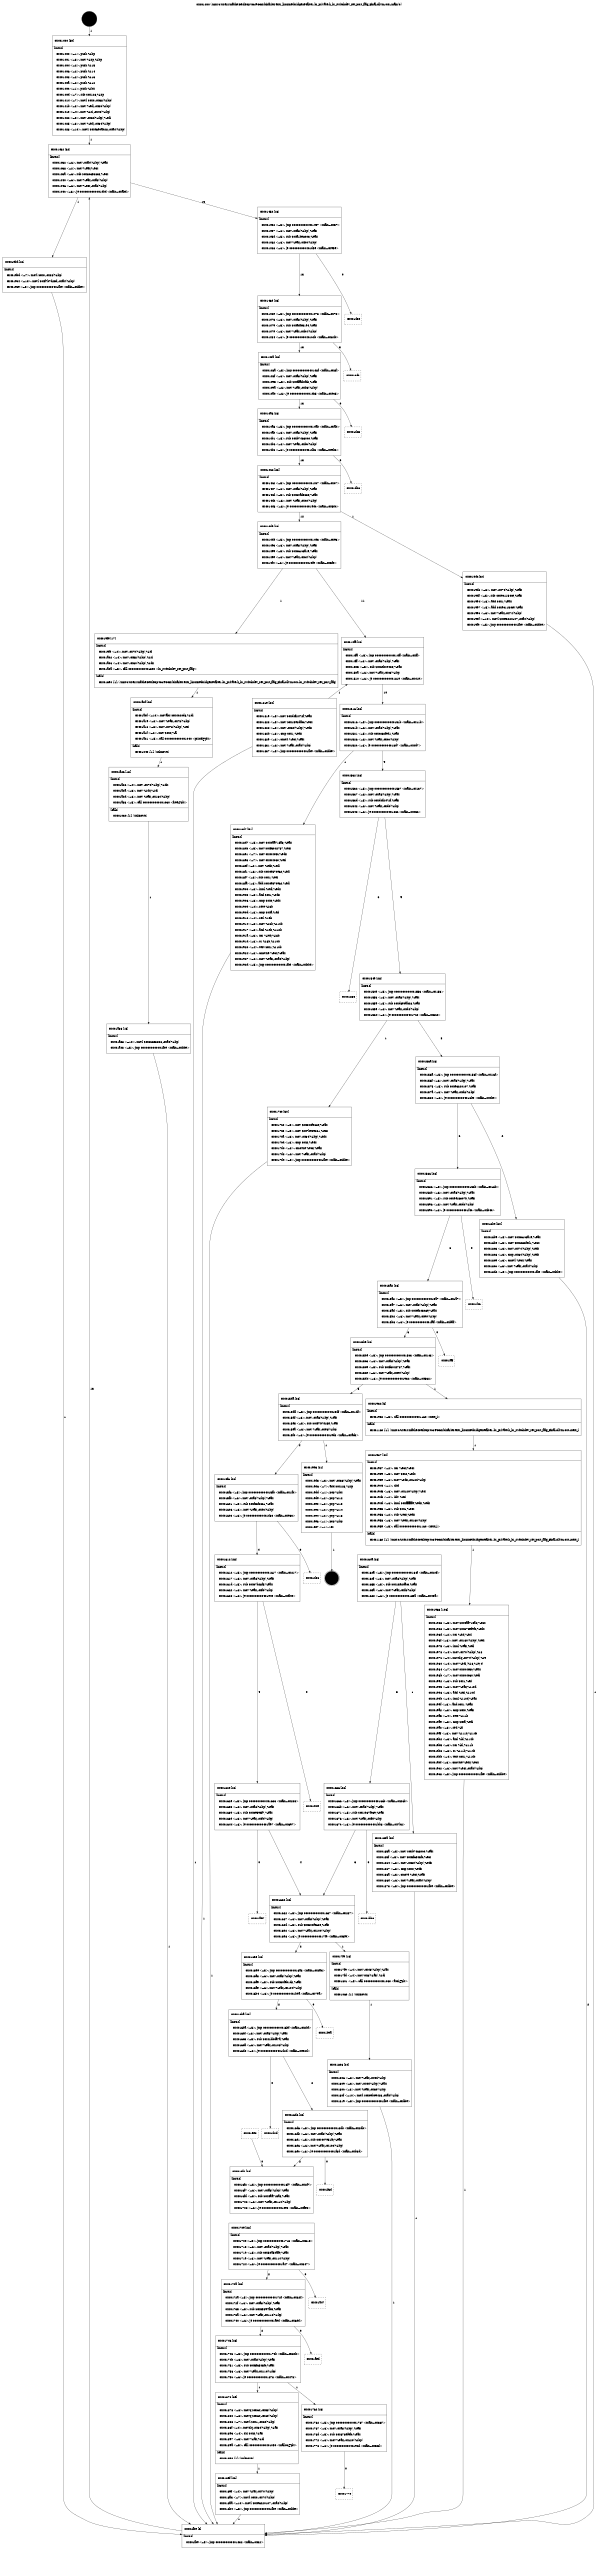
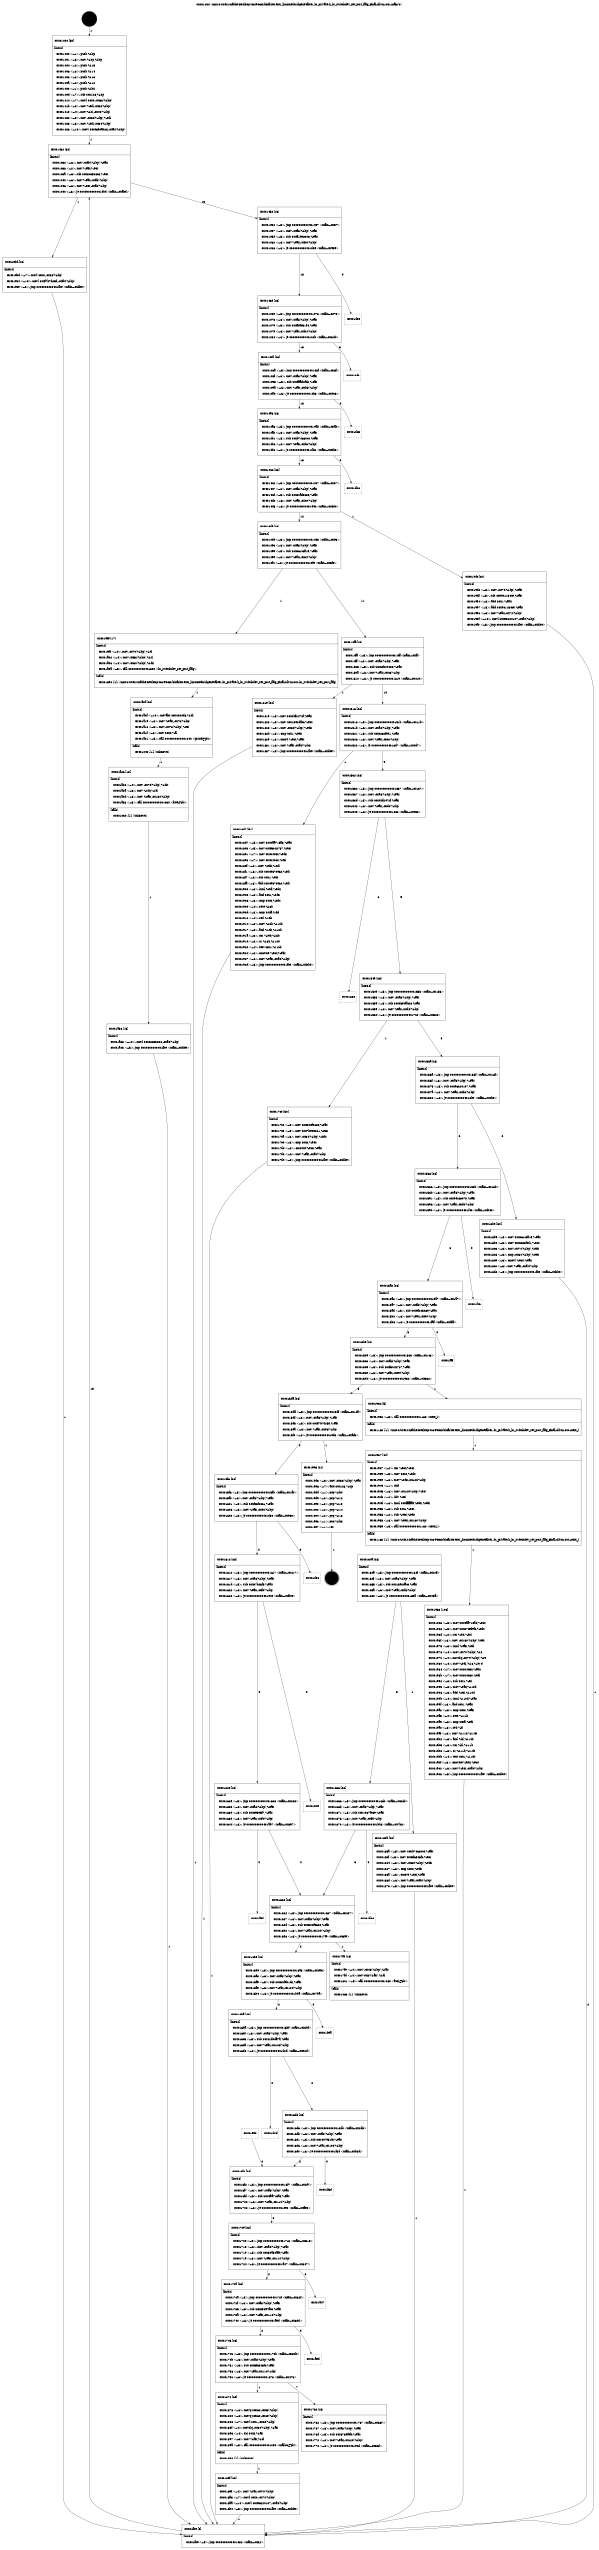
edge "0x40181e [30]" -> "0x4014fa [28]": reversed
node "0x401806 [24]": removed
edge "0x4016f2 [28]" -> "0x40170e [28]": added, label "2"
edge "0x401746 [28]" -> "0x401762 [28]": label " 1" -> " 7"
node "0x40177e": removed
